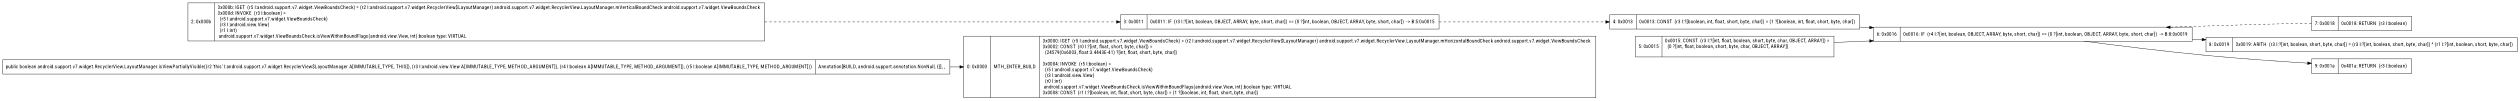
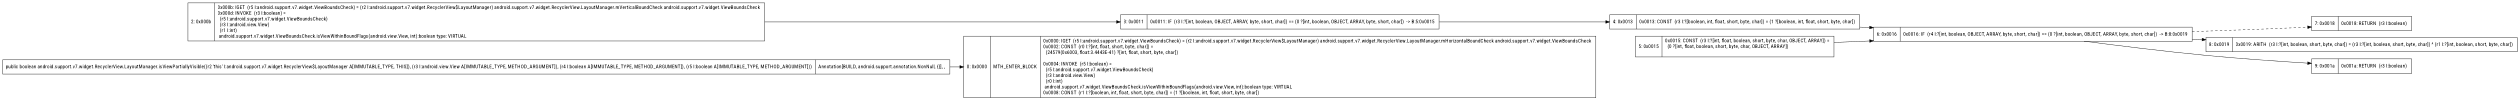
edge "2: 0x000b" -> "3: 0x0011": style dashed -> solid
edge "3: 0x0011" -> "4: 0x0013": style dashed -> solid
edge "7: 0x0018" -> "6: 0x0016": reversed
node "9: 0x001a": text "0x401a: RETURN  (r3 I:boolean)" -> "0x001a: RETURN  (r3 I:boolean)"
node "0: 0x0000": text "MTH_ENTER_BUILD" -> "MTH_ENTER_BLOCK"
